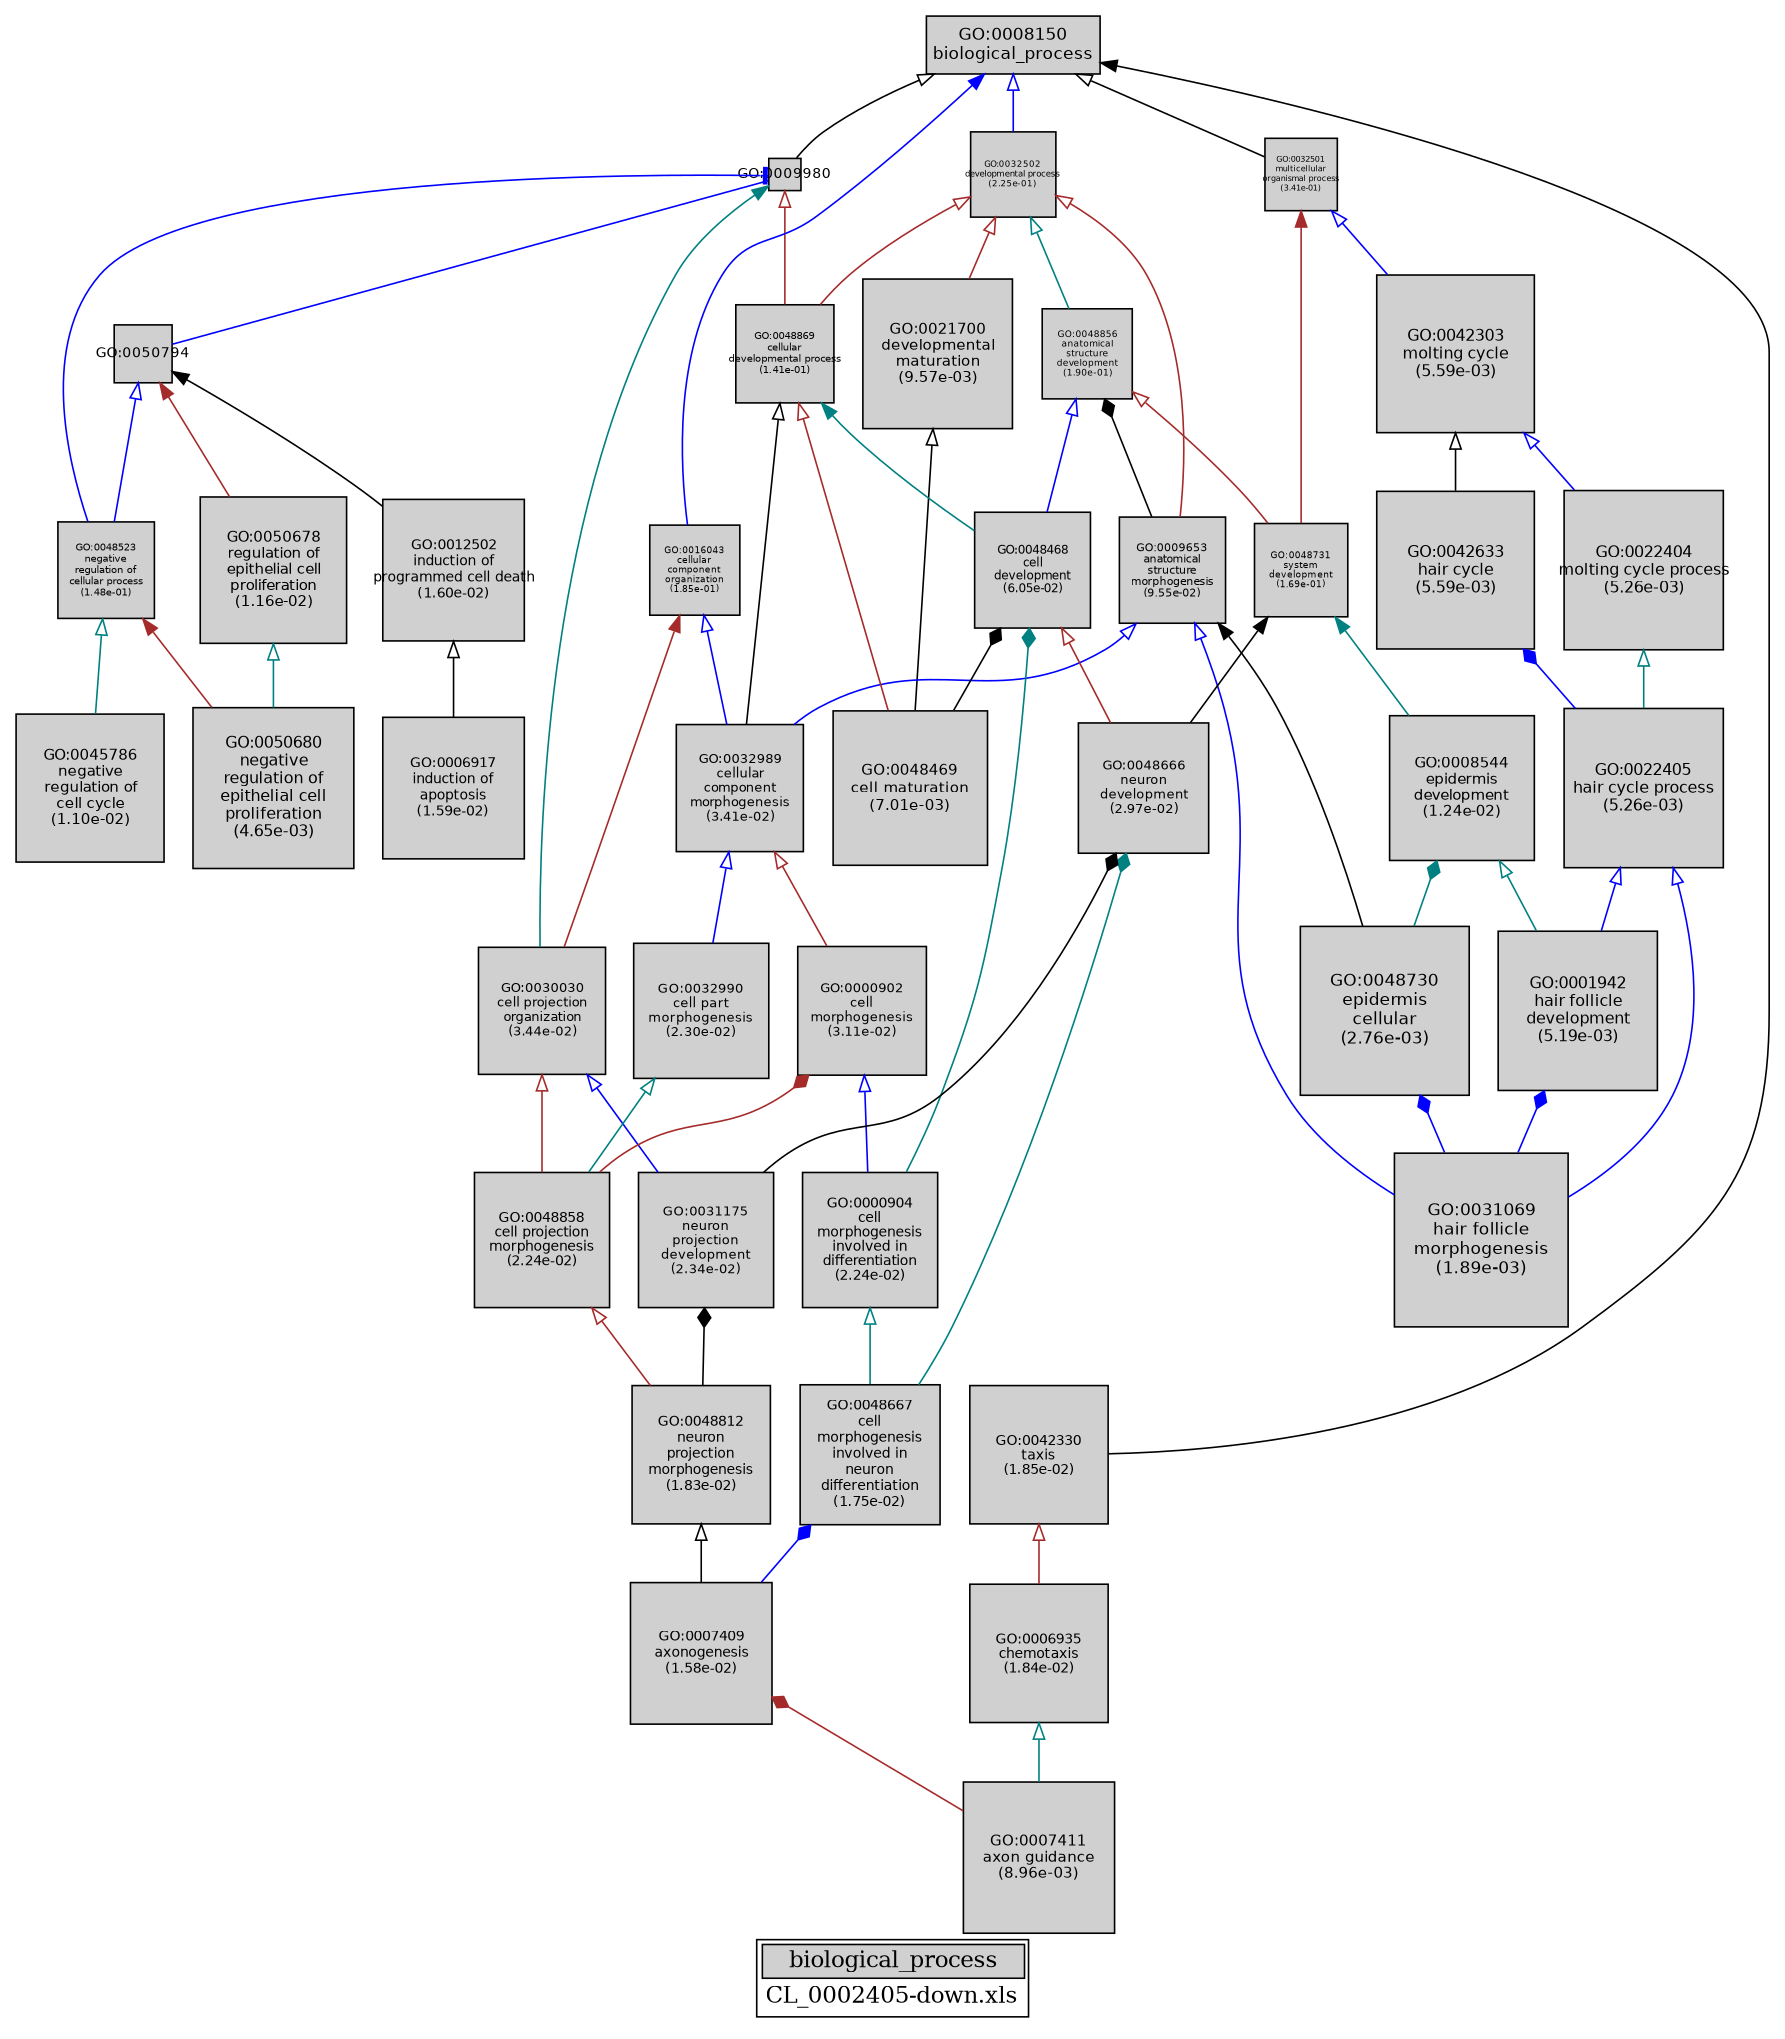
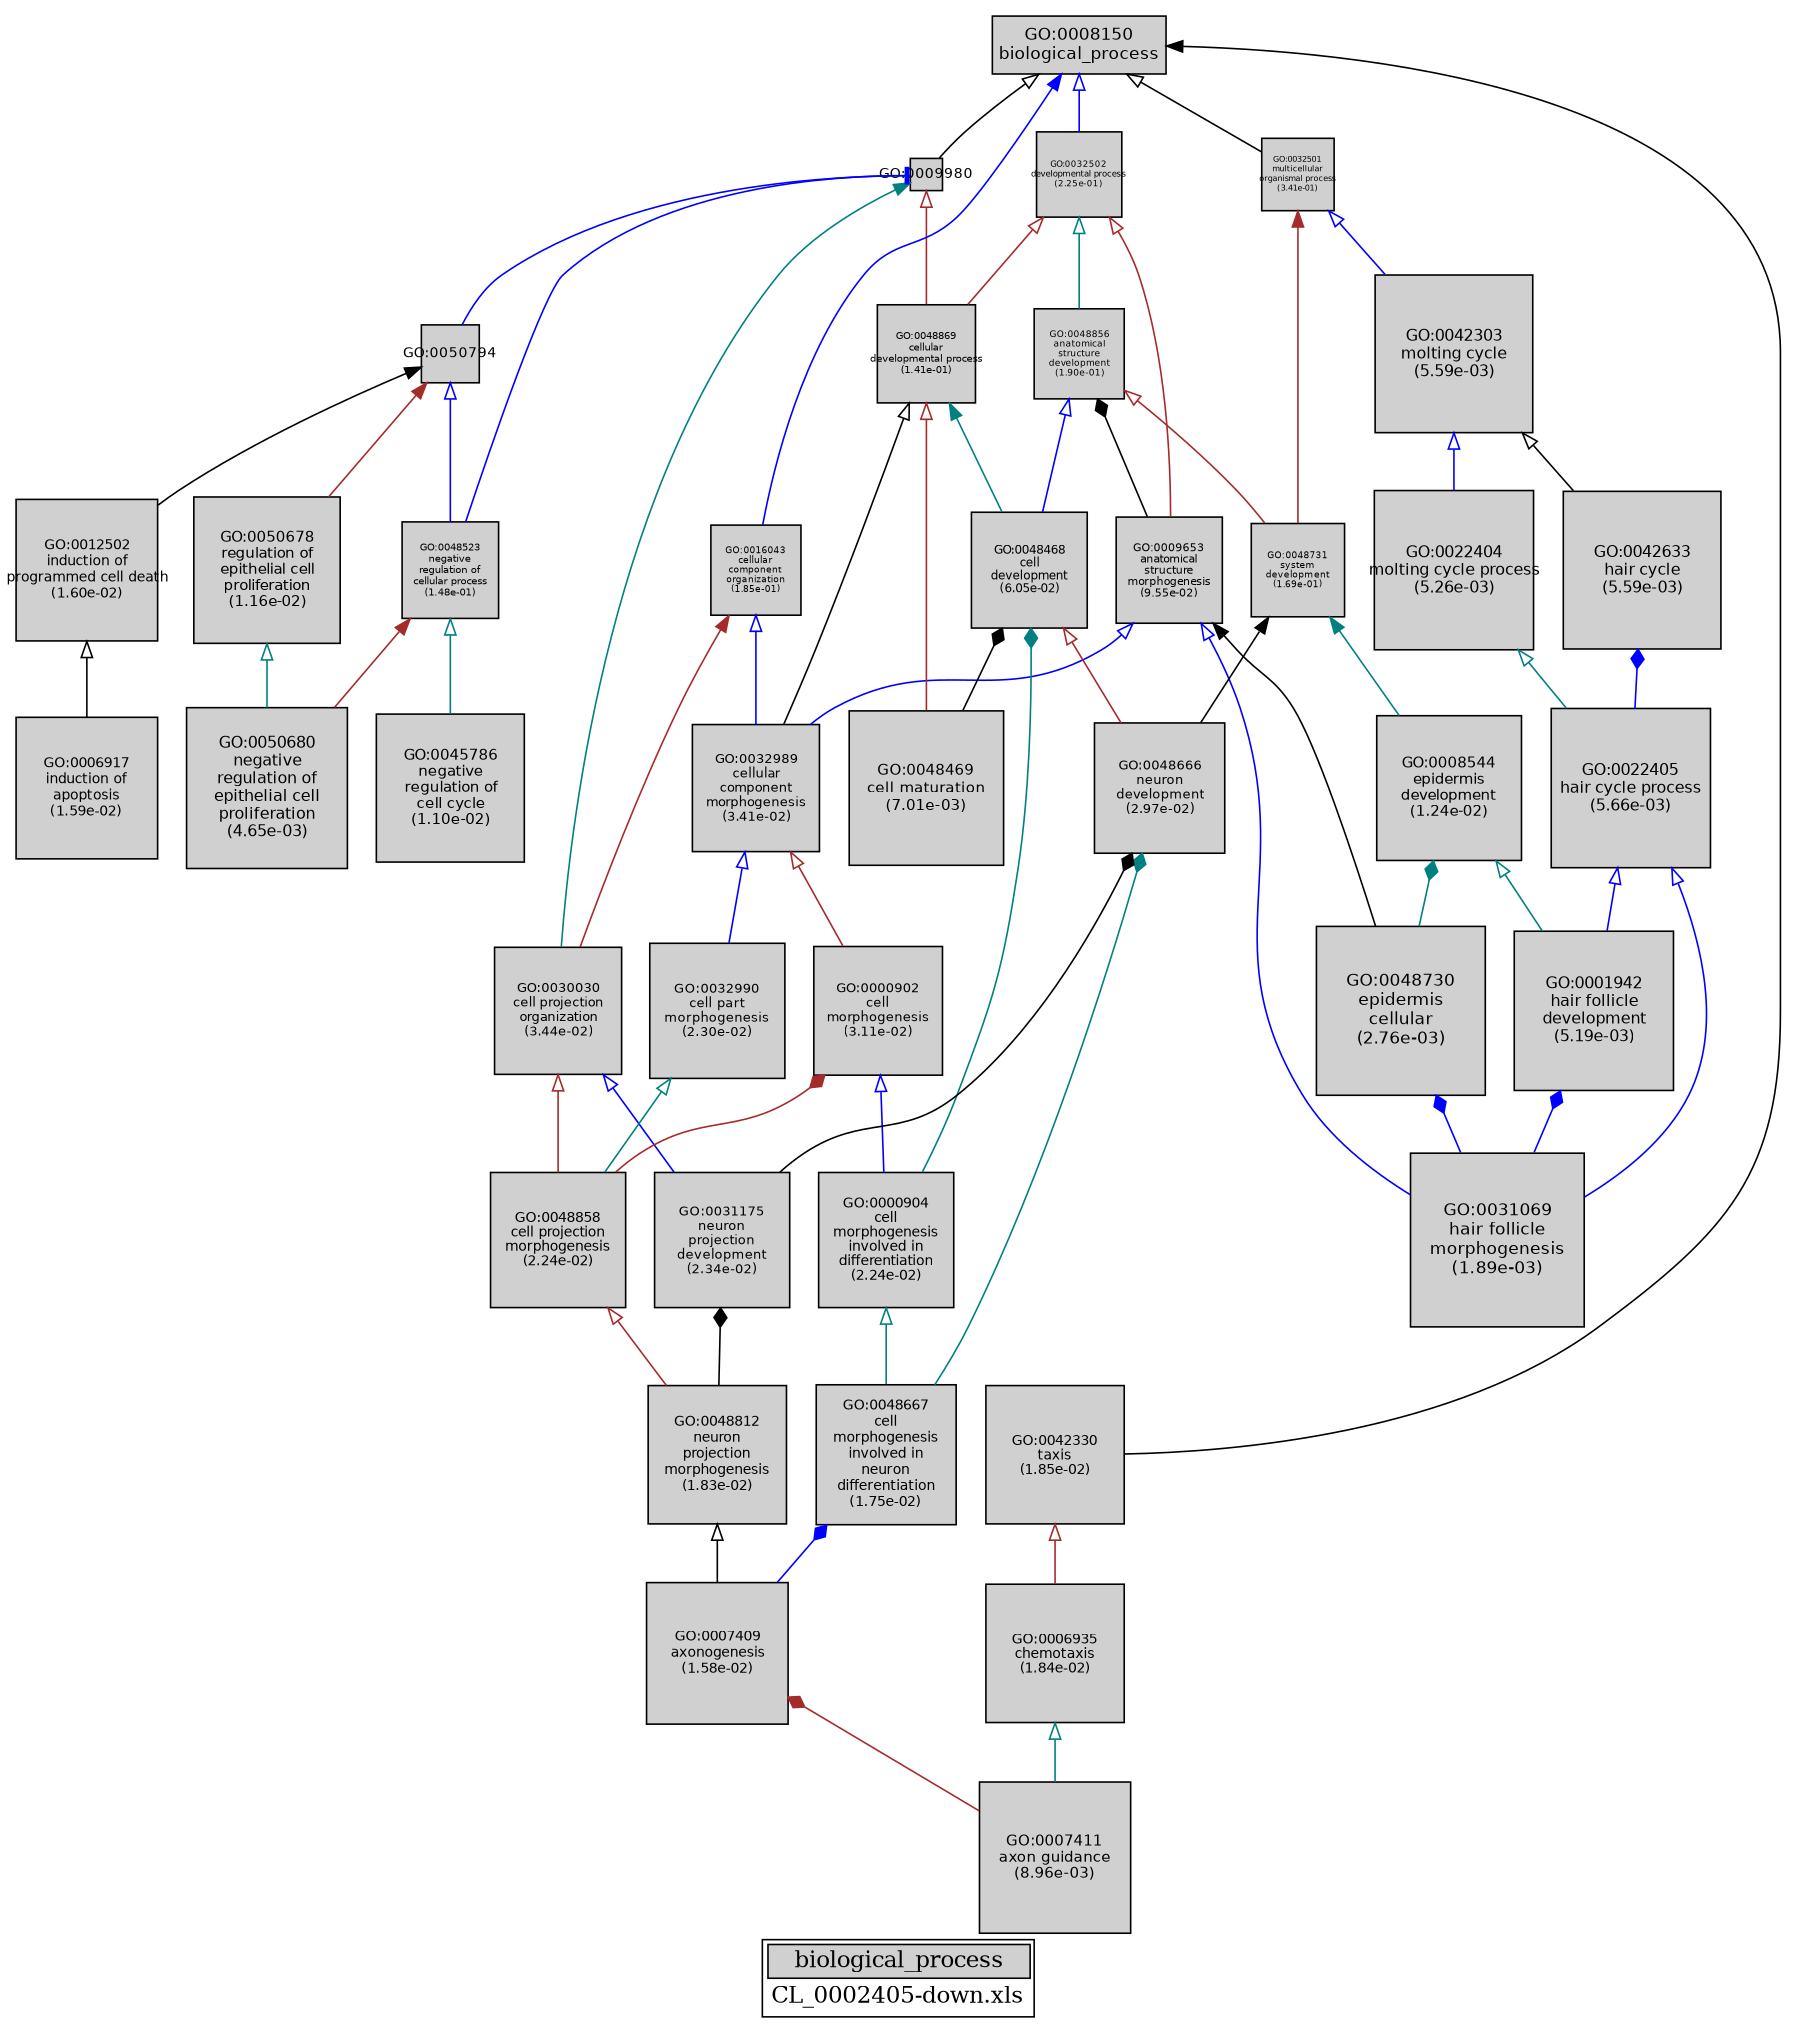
node "GO:0021700": removed
node "GO:0022405": text "(5.26e-03)" -> "(5.66e-03)"
